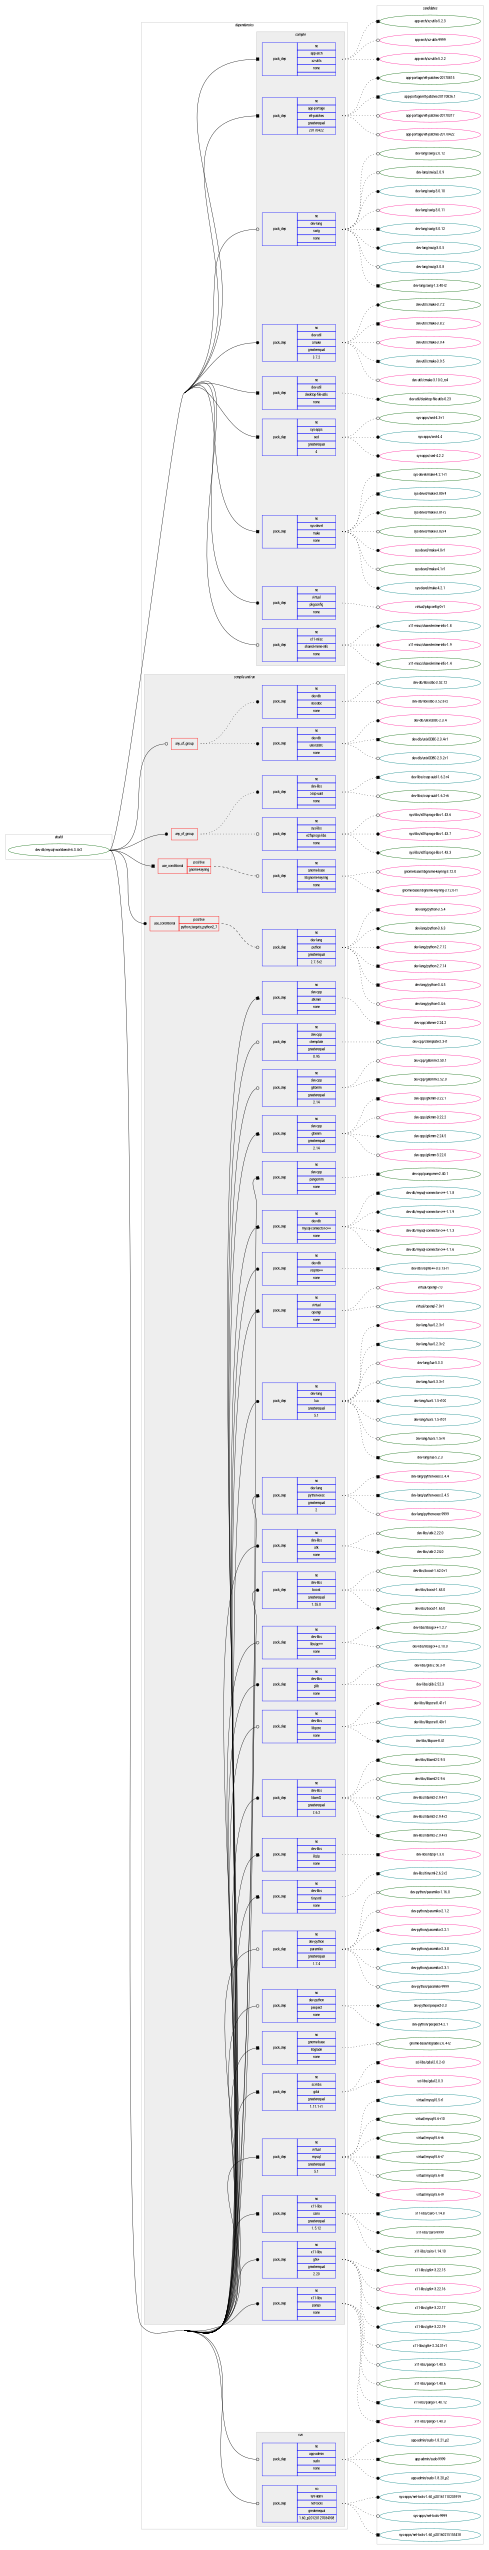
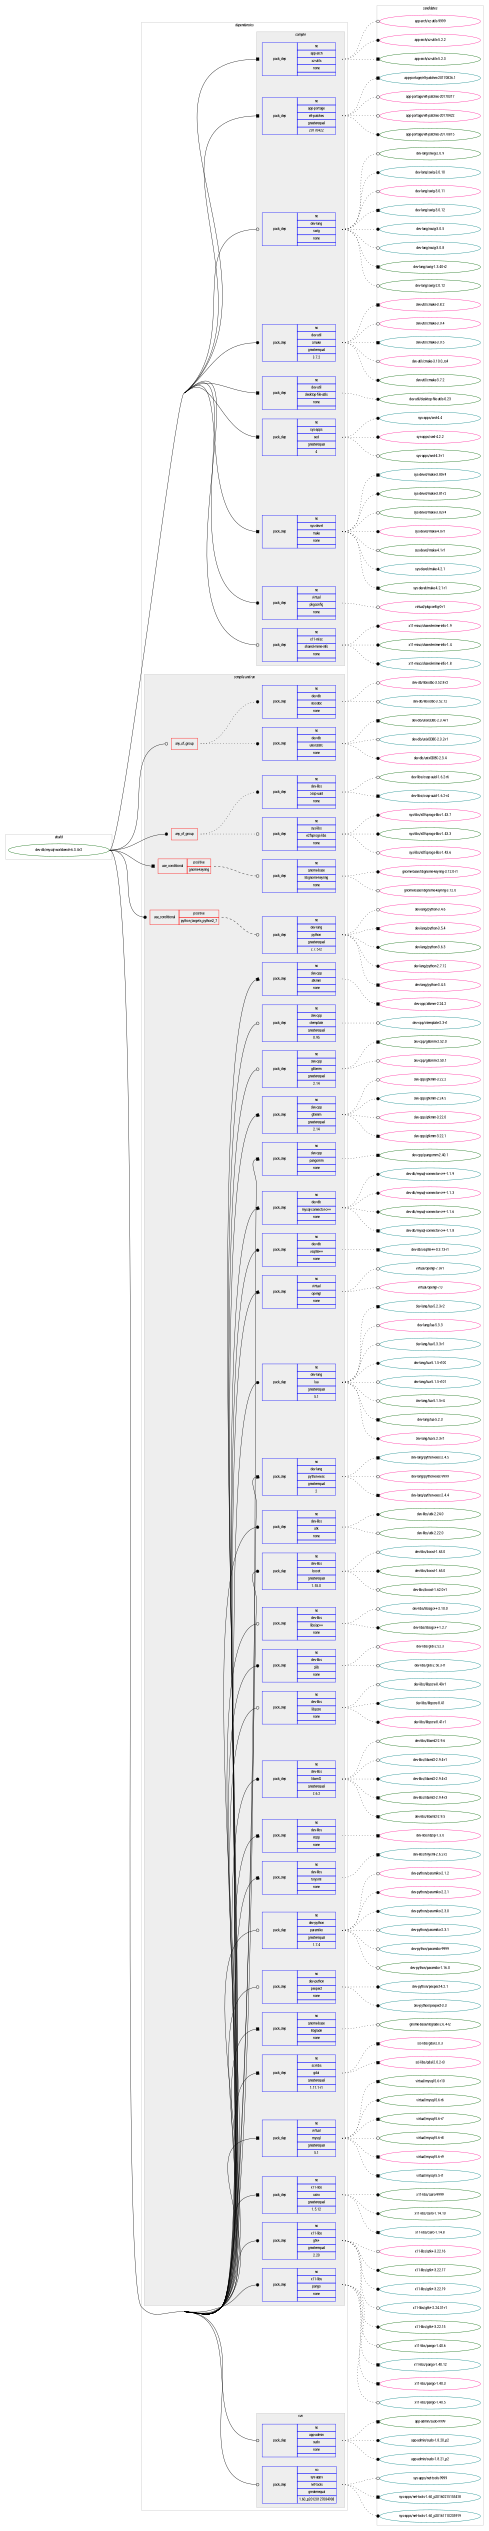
node "dev-lang/python-2.7.14": removed
